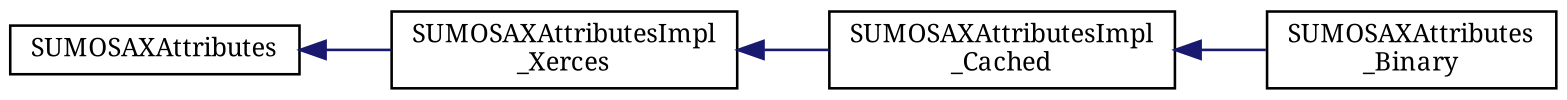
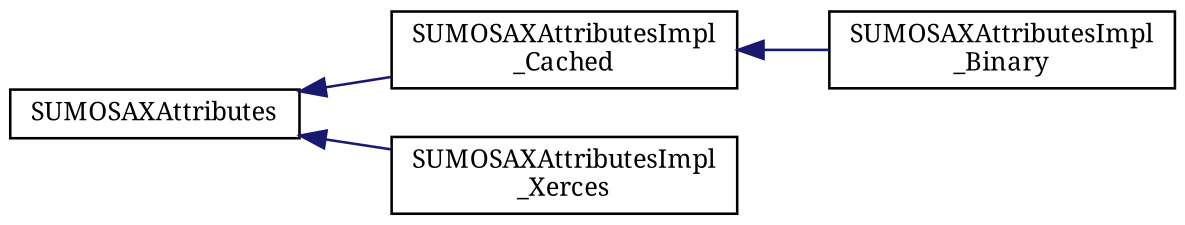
edge "SUMOSAXAttributesImpl _Cached" -> "SUMOSAXAttributesImpl _Xerces": now "SUMOSAXAttributesImpl _Cached" -> "SUMOSAXAttributes"
node "SUMOSAXAttributes _Binary": label "SUMOSAXAttributes _Binary" -> "SUMOSAXAttributesImpl _Binary"
